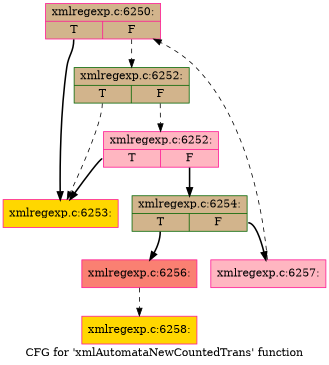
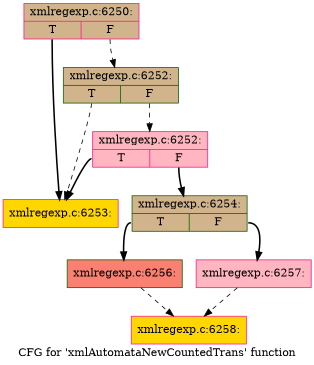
edge "xmlregexp.c:6257:" -> "xmlregexp.c:6250:": now "xmlregexp.c:6257:" -> "xmlregexp.c:6258:"
node "xmlregexp.c:6256:": color deeppink -> darkgreen
